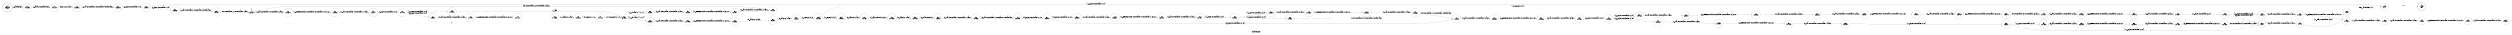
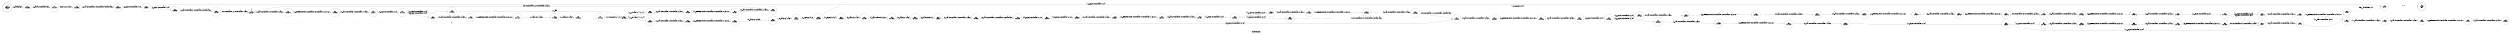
edge "N494 (rp:73, ep:70)" -> "N495 (rp:72, ep:69)": added, label "%17 = load i32, i32* %16, align 8"
edge "N496 (rp:71, ep:68)" -> "N497 (rp:70, ep:67)": removed, label "%19 = icmp ne i32 %17, %18"
